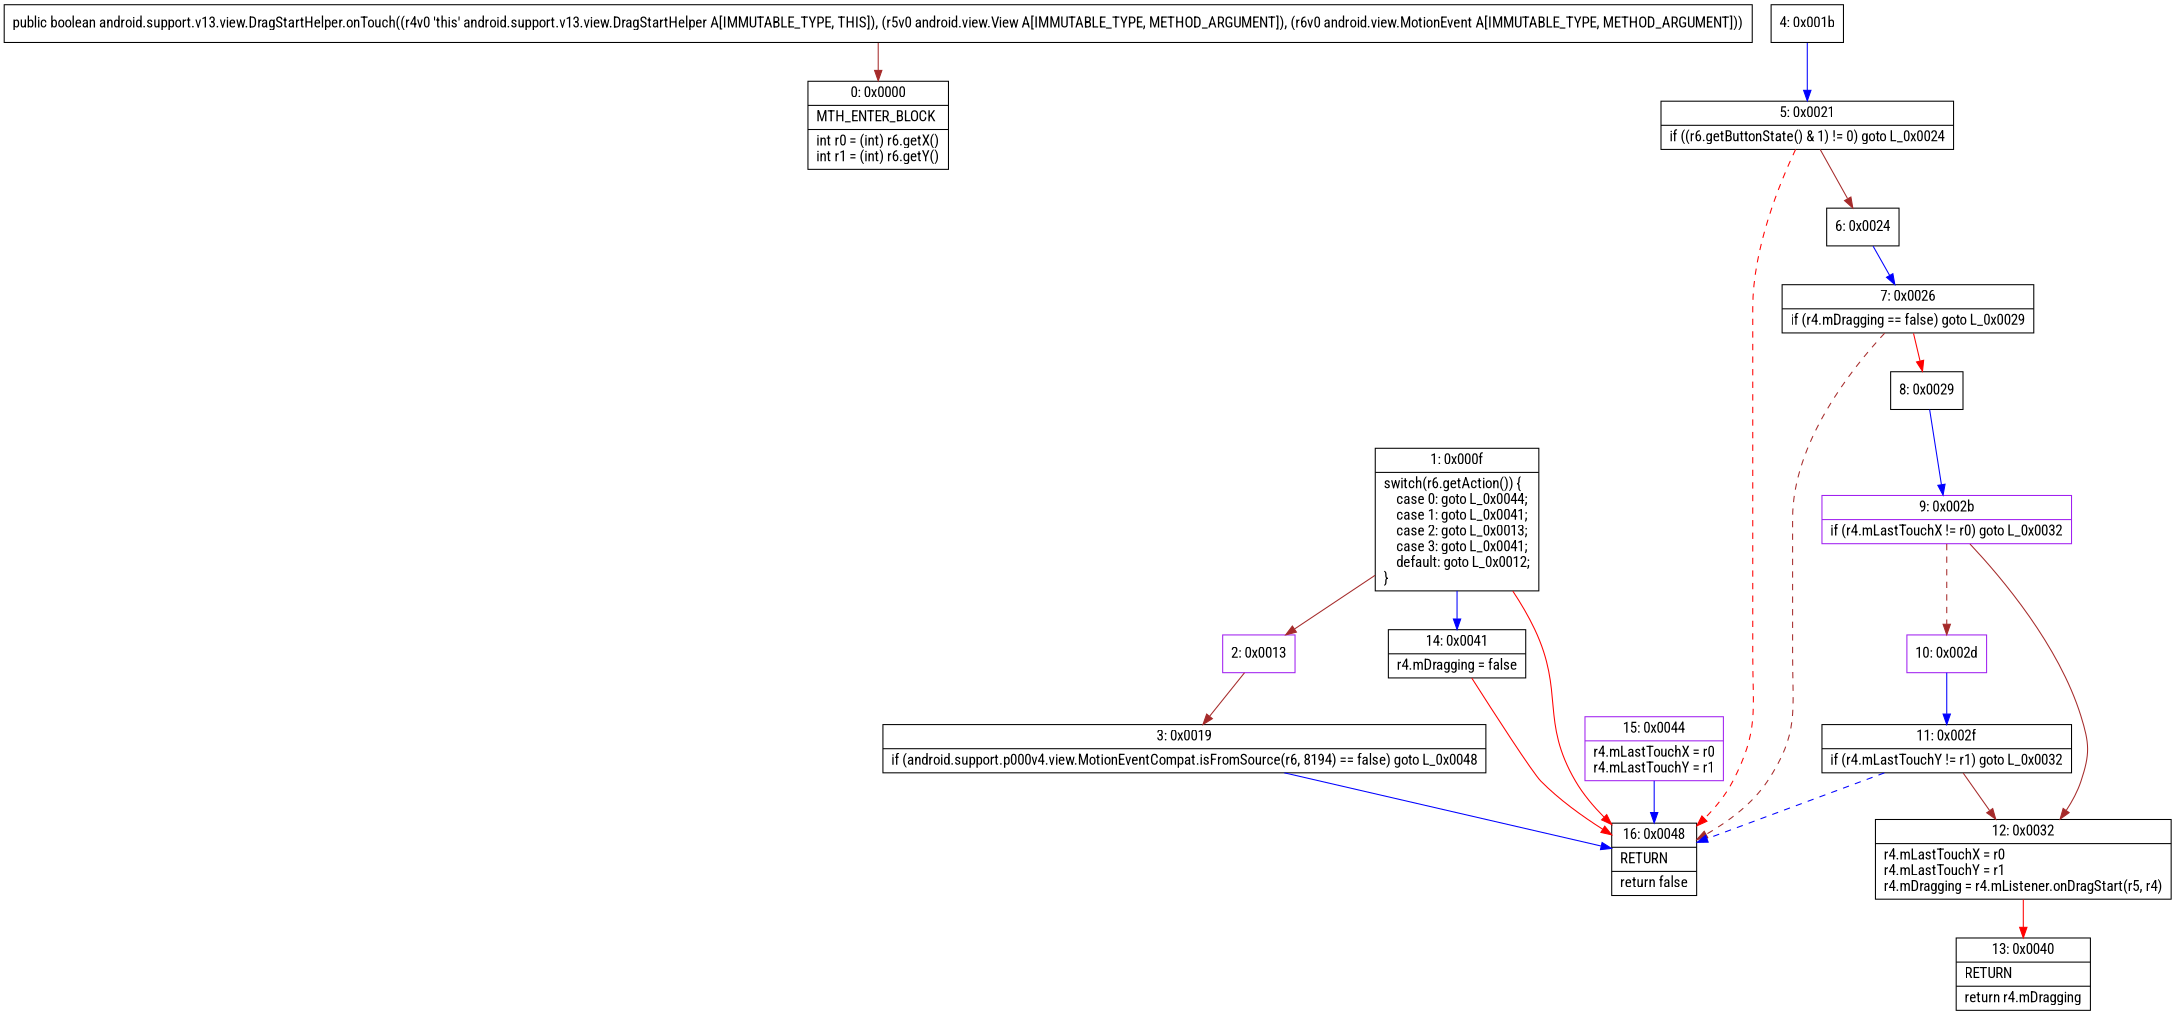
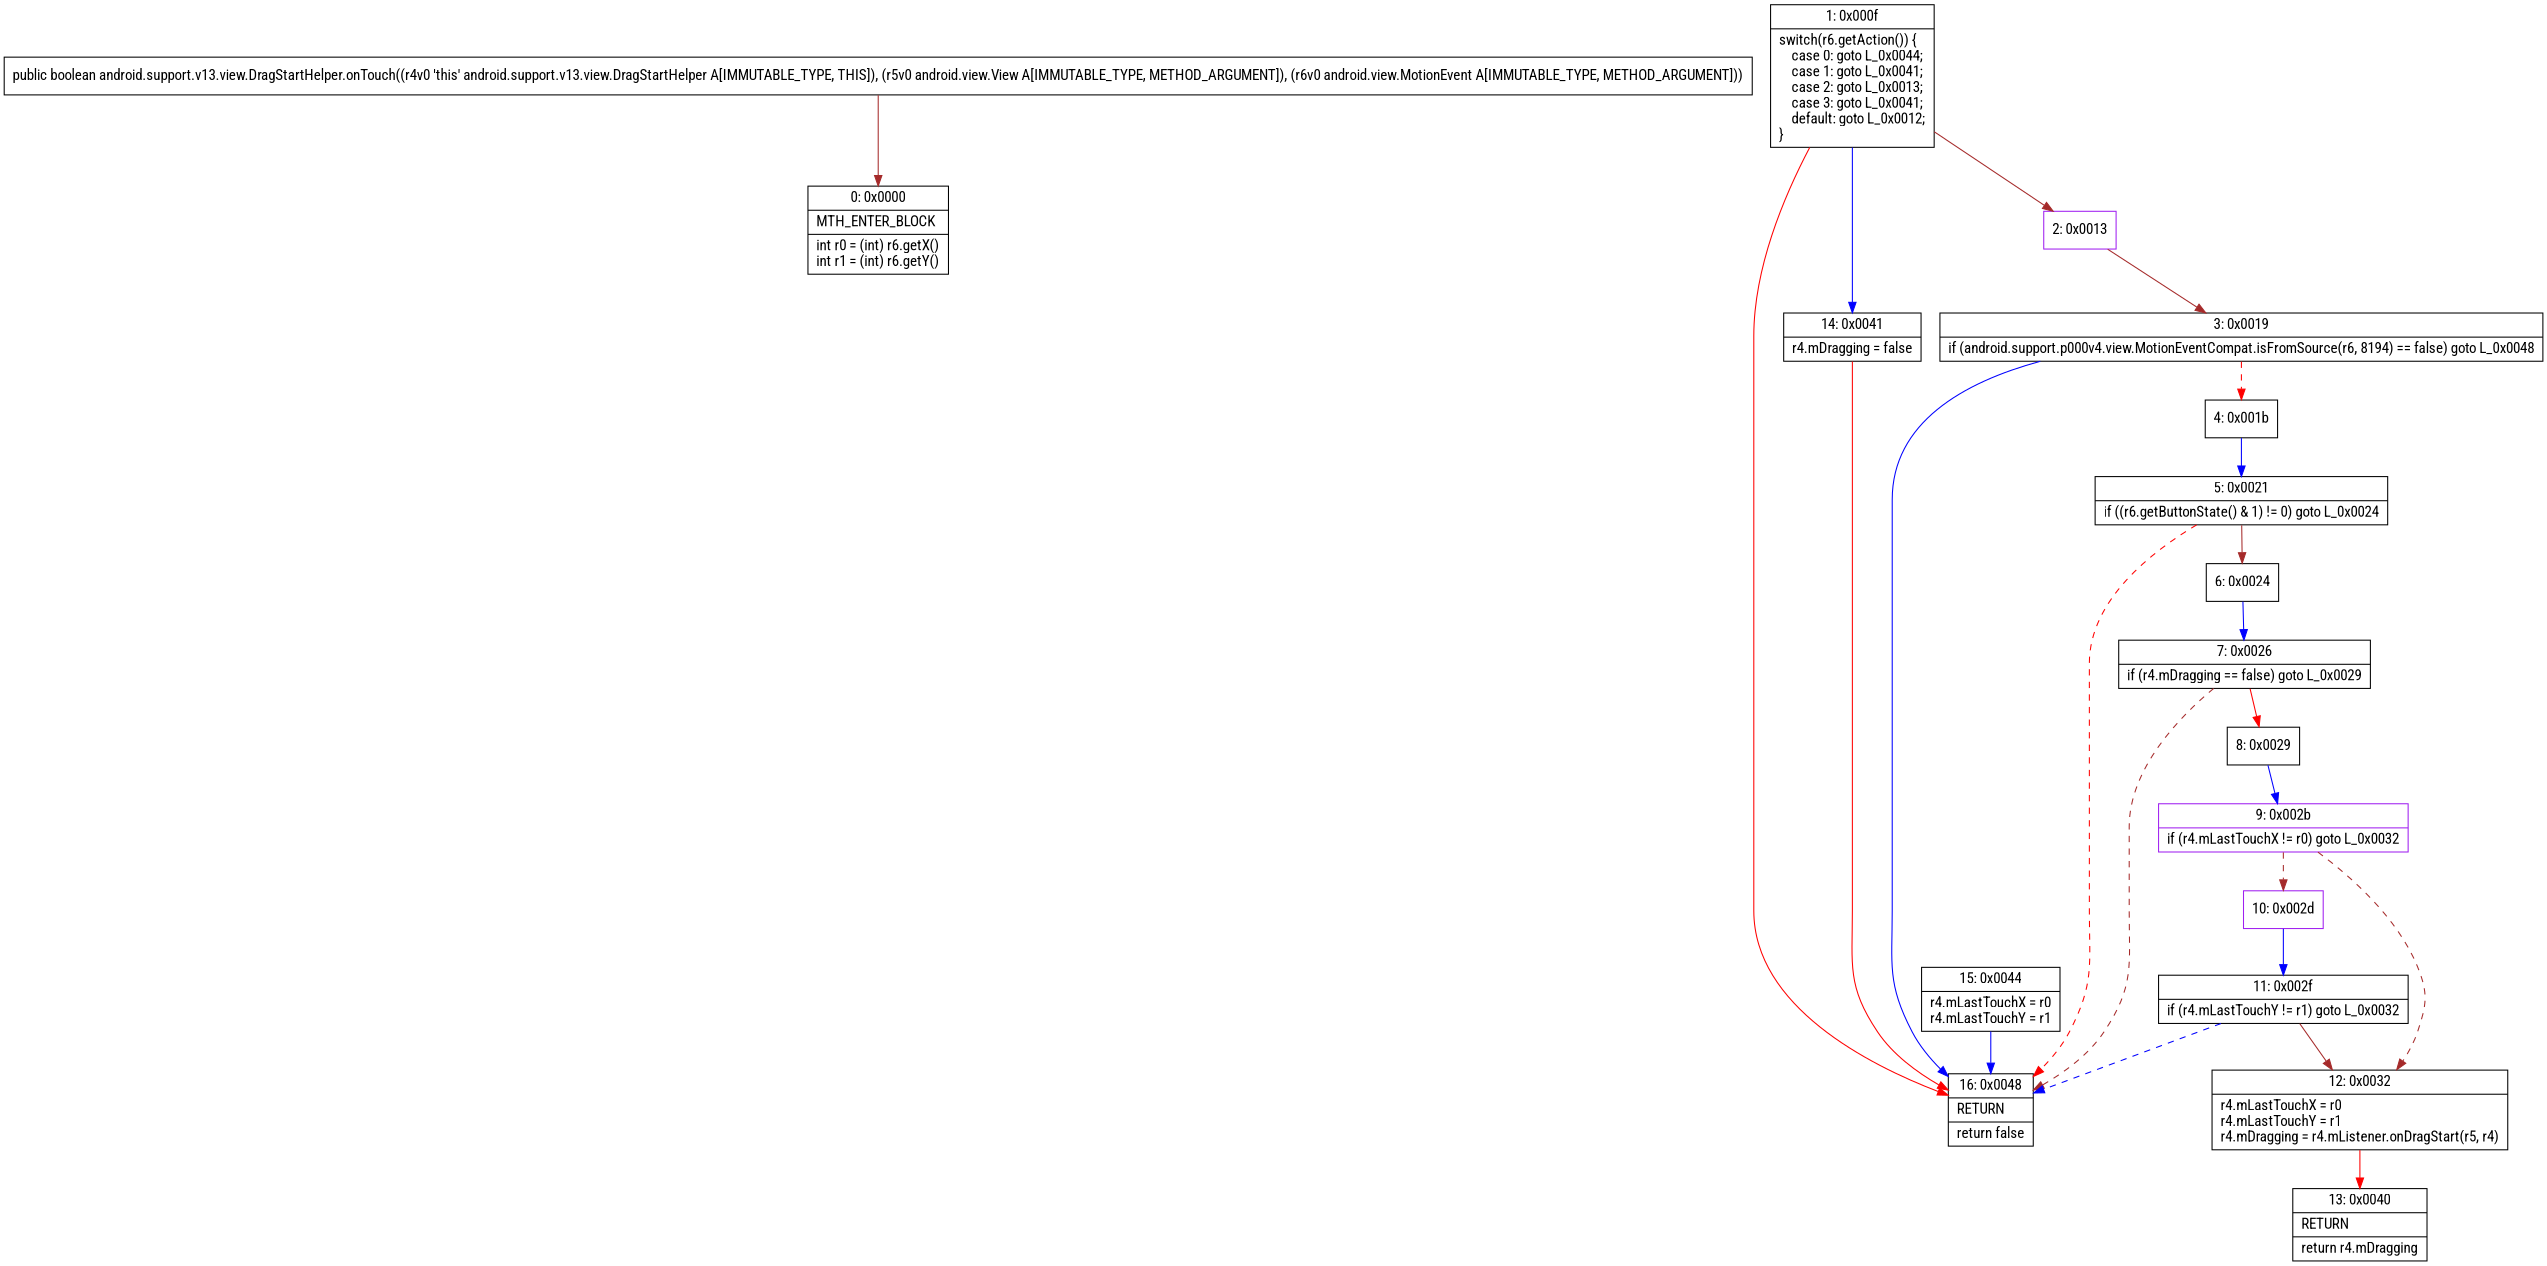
edge "3: 0x0019" -> "4: 0x001b": added
edge "9: 0x002b" -> "12: 0x0032": style solid -> dashed
node "15: 0x0044": color purple -> black
